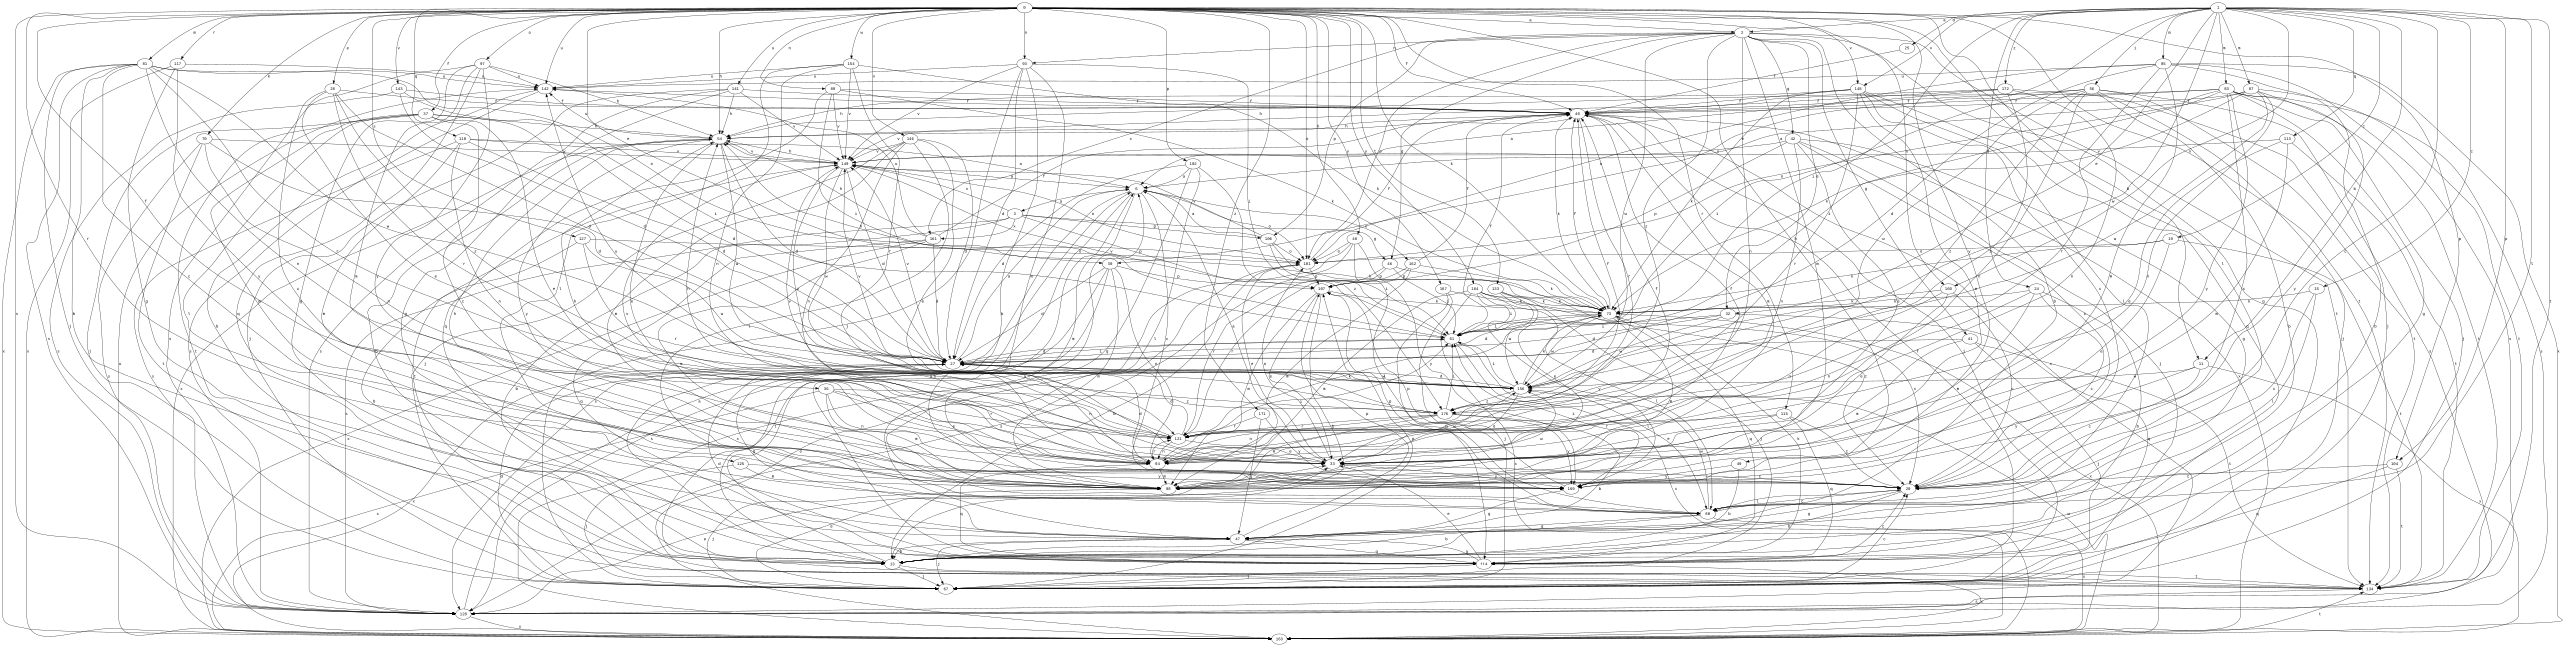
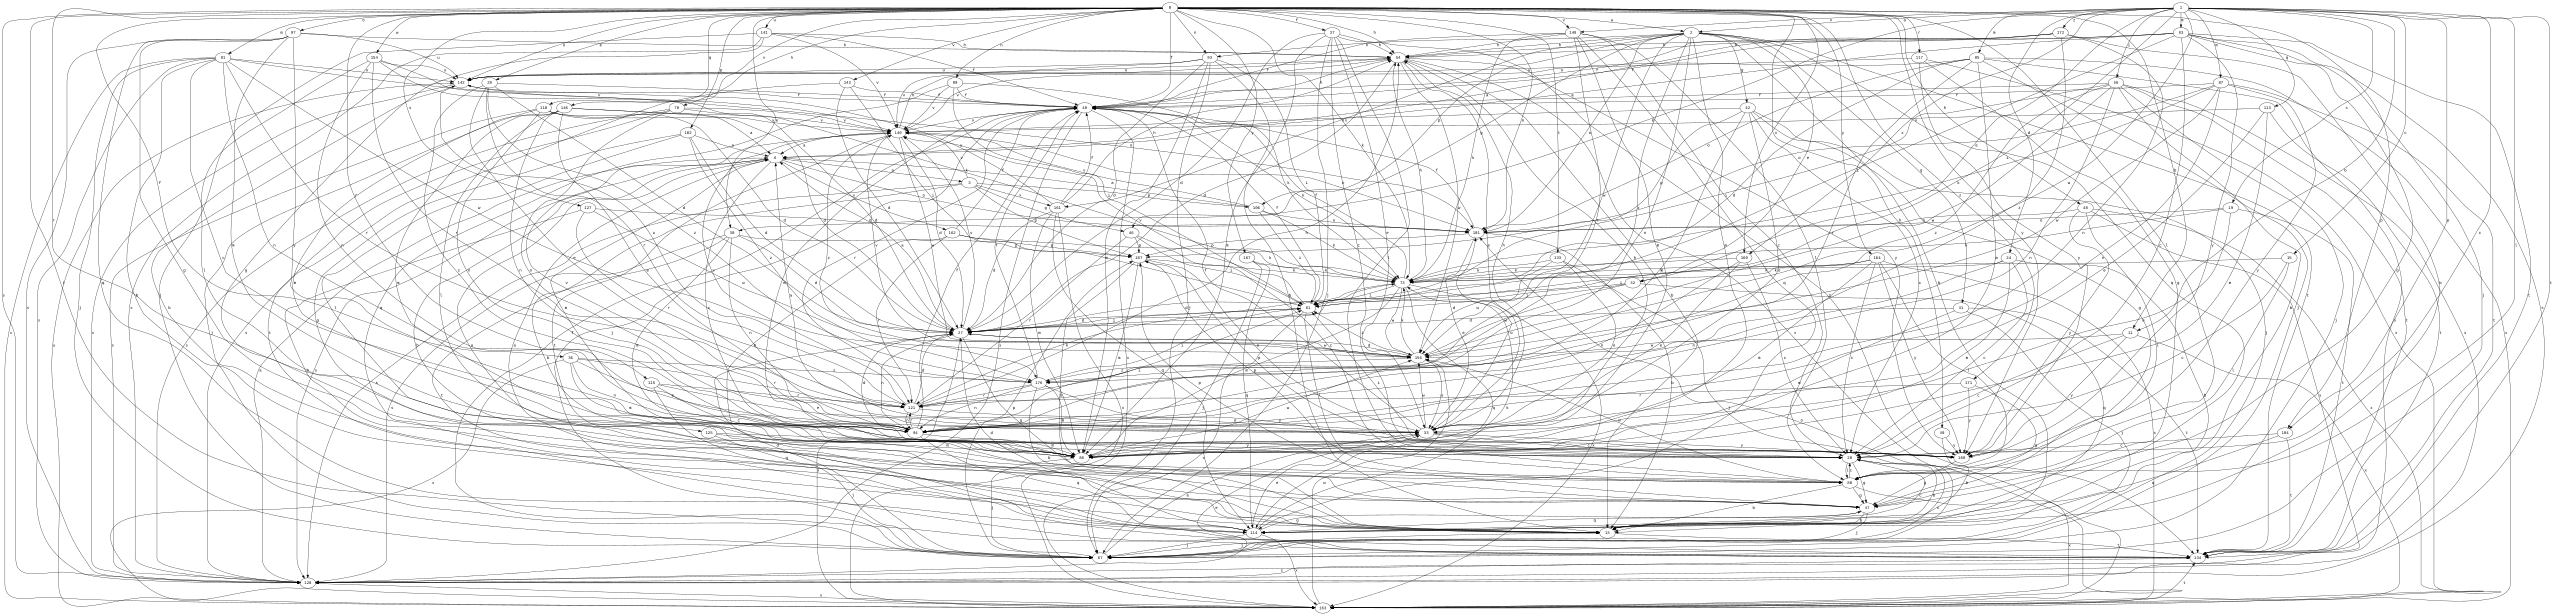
edge "2" -> "54": added, label "h"
node "25": removed
